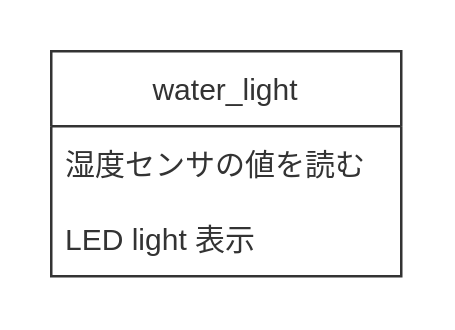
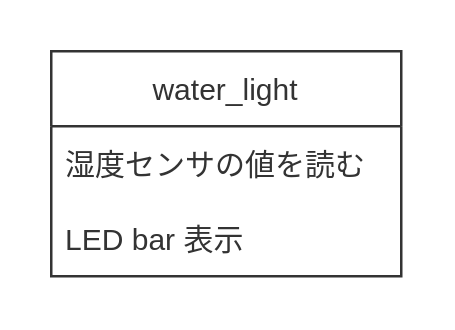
node "LED light 表示": label "LED light 表示" -> "LED bar 表示"
